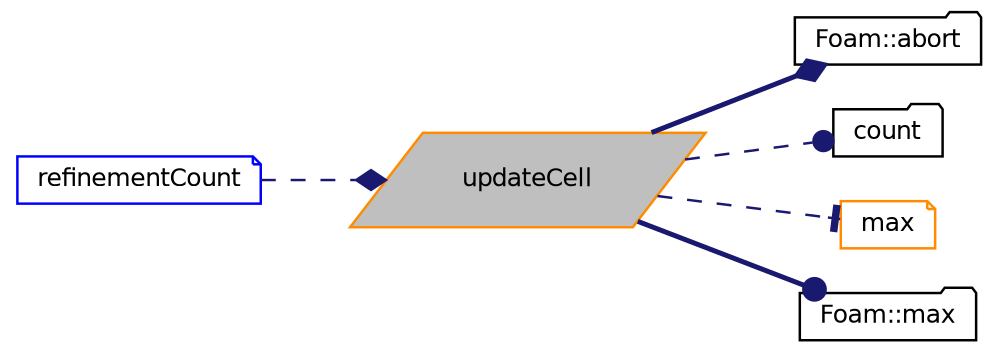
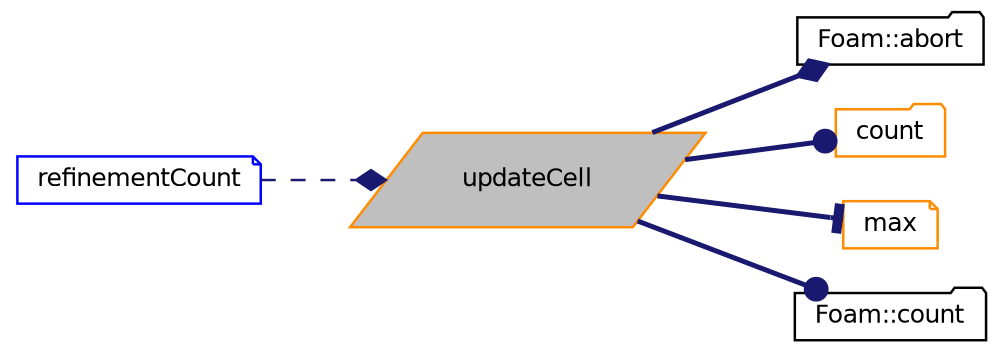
node "count": color black -> darkorange
edge "updateCell" -> "count": style dashed -> bold
edge "updateCell" -> "max": style dashed -> bold
node "Foam::max": label "Foam::max" -> "Foam::count"
